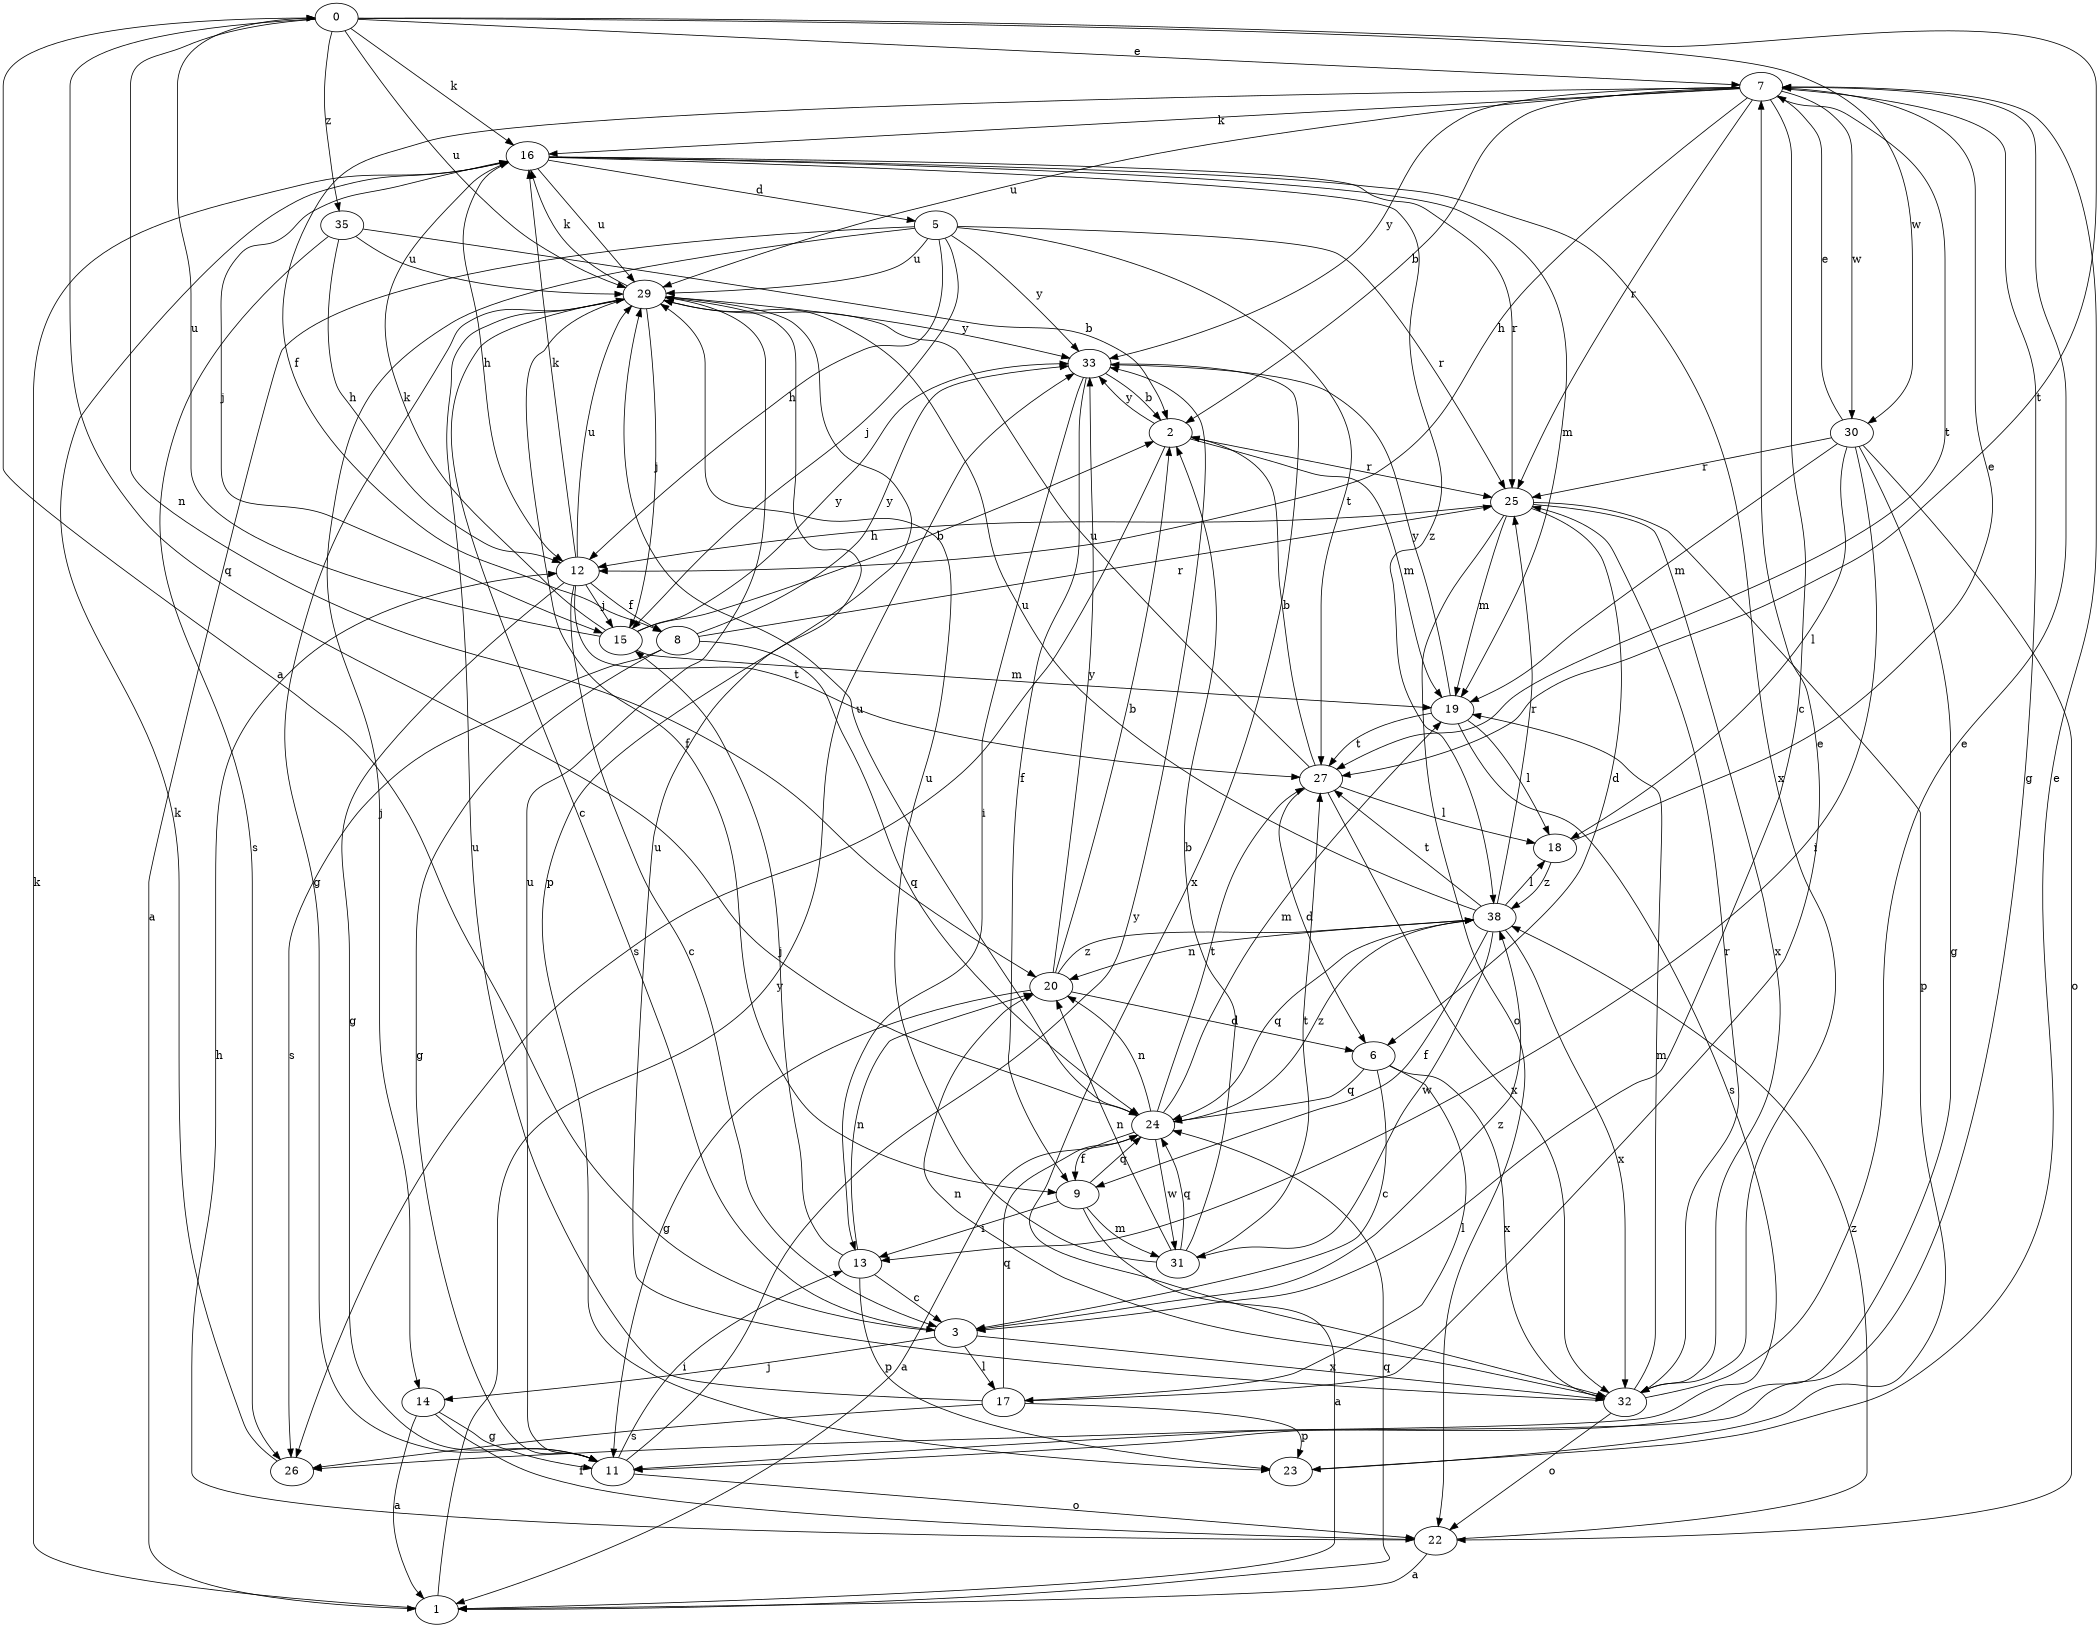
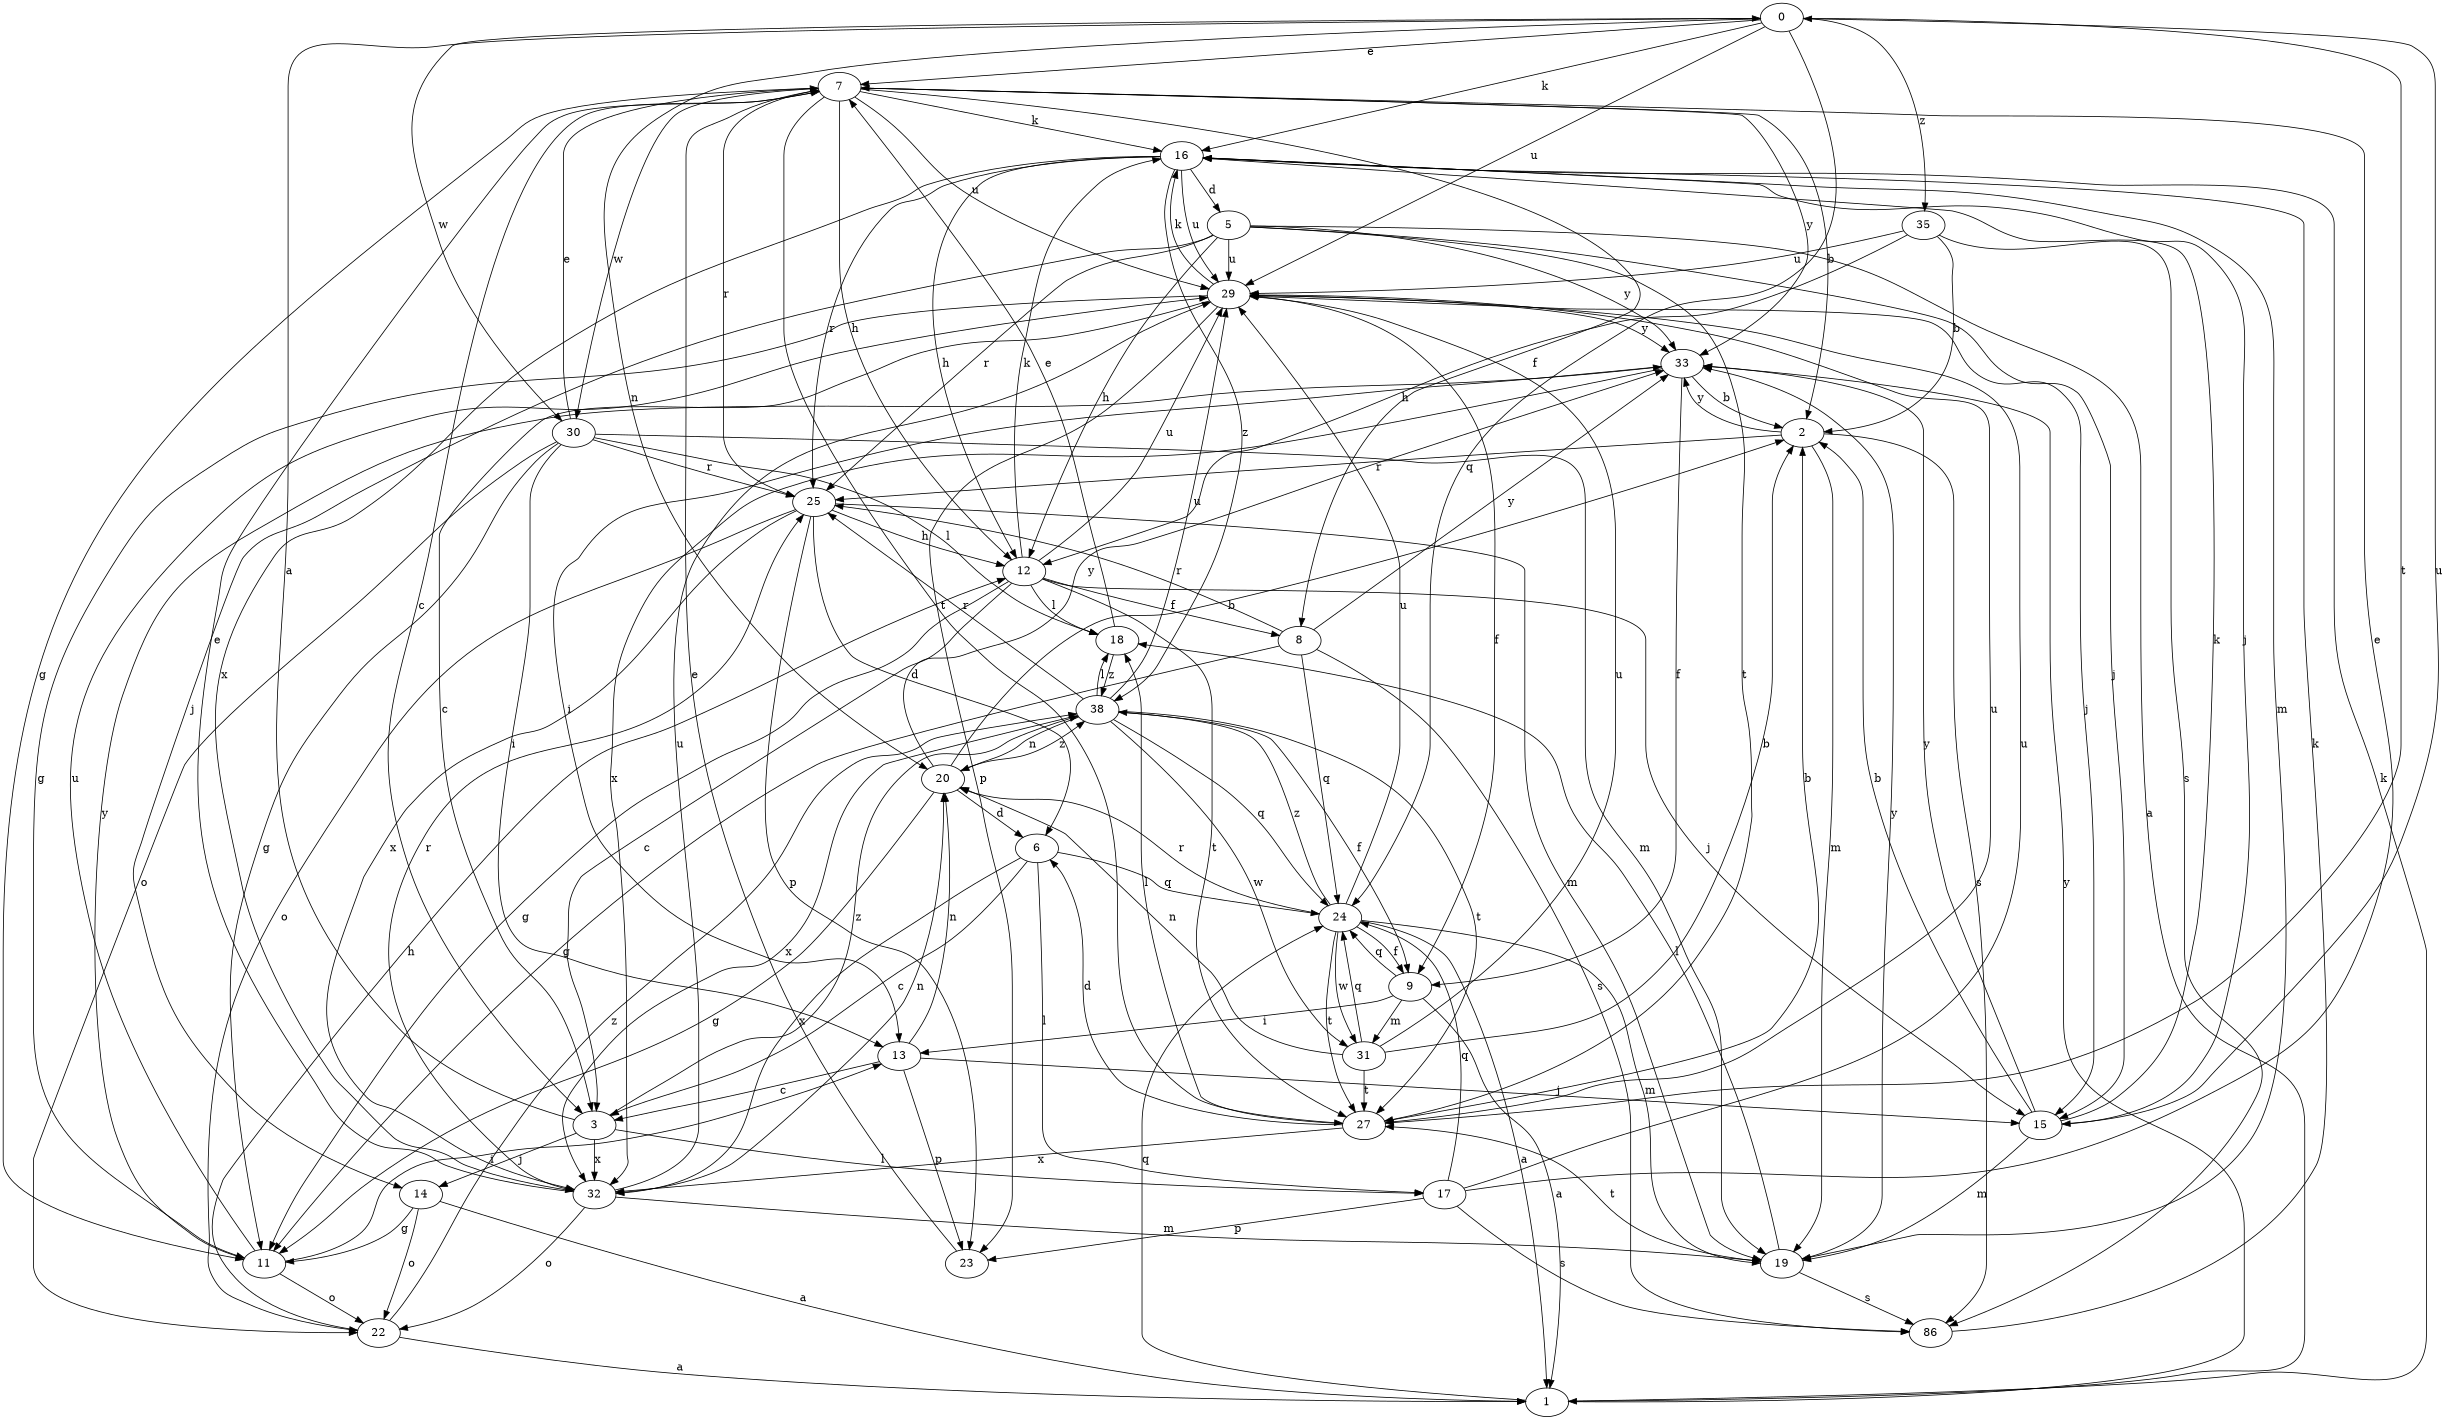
edge "12" -> "18": added, label "l"
edge "24" -> "20": label "n" -> "r"
node "26": label "26" -> "86"
edge "14" -> "22": label "f" -> "o"
